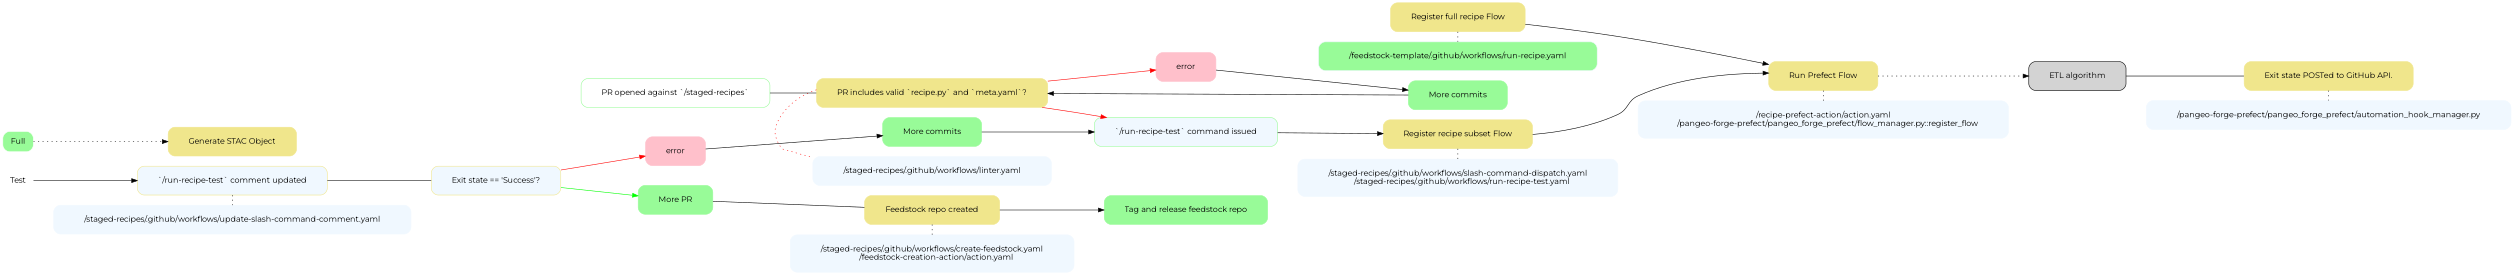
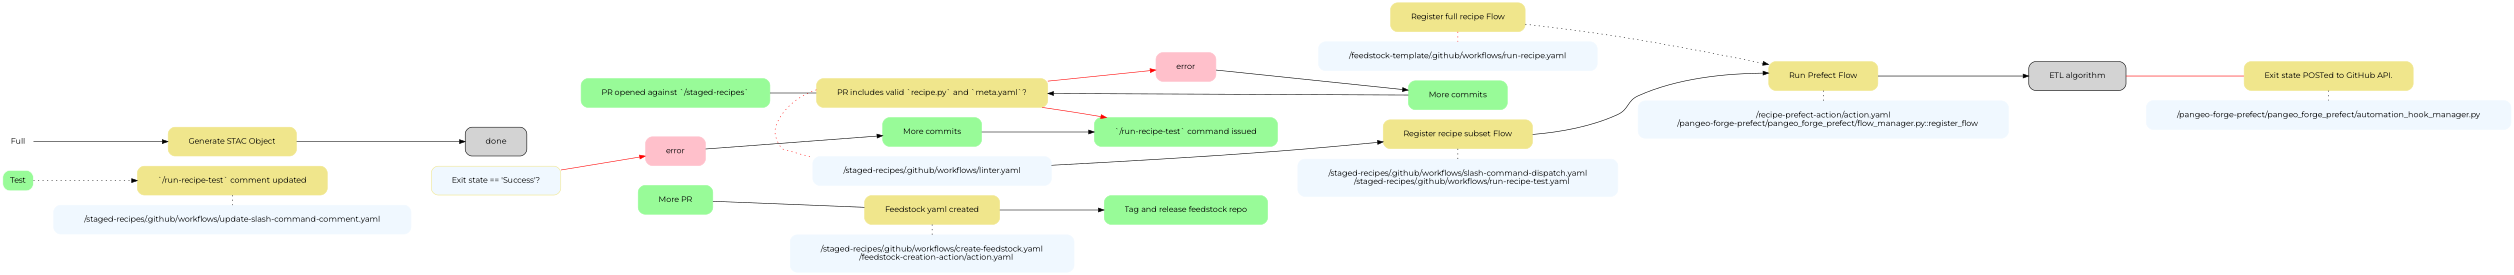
edge "Register full recipe Flow" -- "/feedstock-template/.github/workflows/run-recipe.yaml": color black -> red
edge "Register full recipe Flow" -> "Run Prefect Flow": style solid -> dotted
node "/feedstock-template/.github/workflows/run-recipe.yaml": fillcolor palegreen -> aliceblue
edge "Run Prefect Flow" -> "ETL algorithm": style dotted -> solid
edge "ETL algorithm" -- "Exit state POSTed to GitHub API.": color black -> red
node "PR opened against `/staged-recipes`": fillcolor white -> palegreen
node "`/run-recipe-test` command issued": fillcolor aliceblue -> palegreen
edge "`/run-recipe-test` command issued" -> "Register recipe subset Flow": now "/staged-recipes/.github/workflows/linter.yaml" -> "Register recipe subset Flow"
node "Full": fillcolor palegreen -> white
edge "Full" -> "Generate STAC Object": style dotted -> solid
node "done": added
node "Test": fillcolor white -> palegreen
edge "Test" -> "`/run-recipe-test` comment updated": style solid -> dotted
node "`/run-recipe-test` comment updated": fillcolor aliceblue -> khaki
edge "`/run-recipe-test` comment updated" -- "Exit state == 'Success'?": removed
edge "Exit state == 'Success'?" -> "More PR": removed
node "Feedstock repo created": label "Feedstock repo created" -> "Feedstock yaml created"
